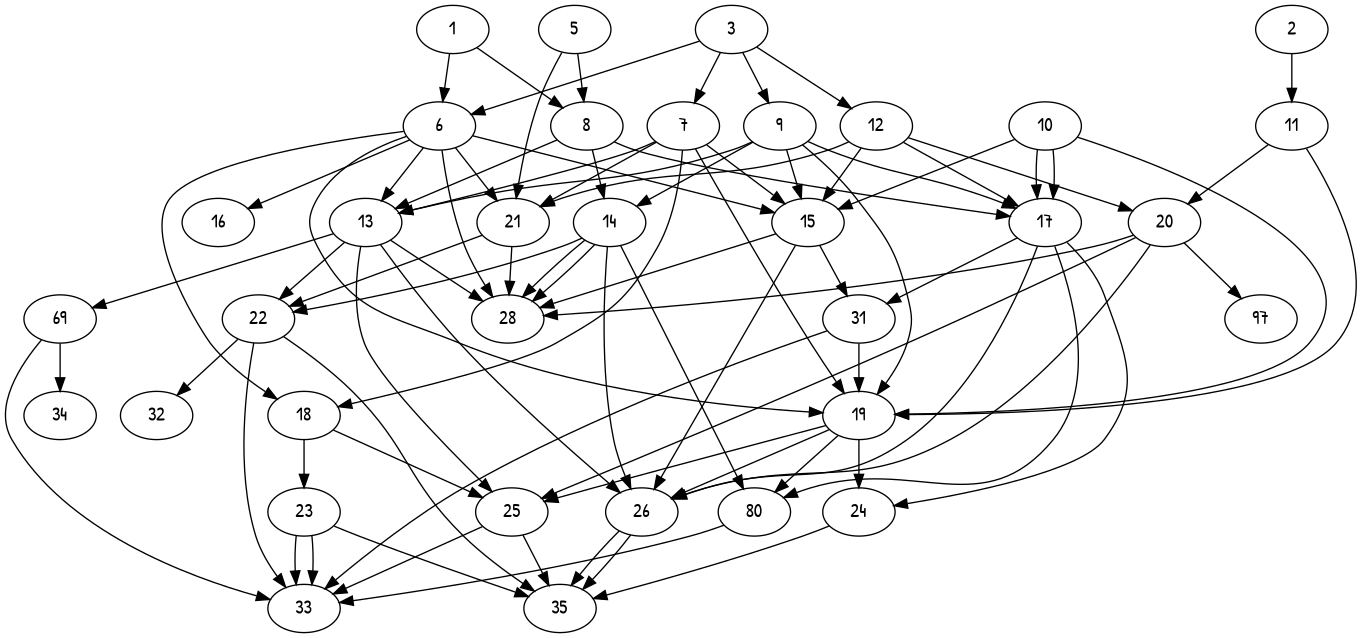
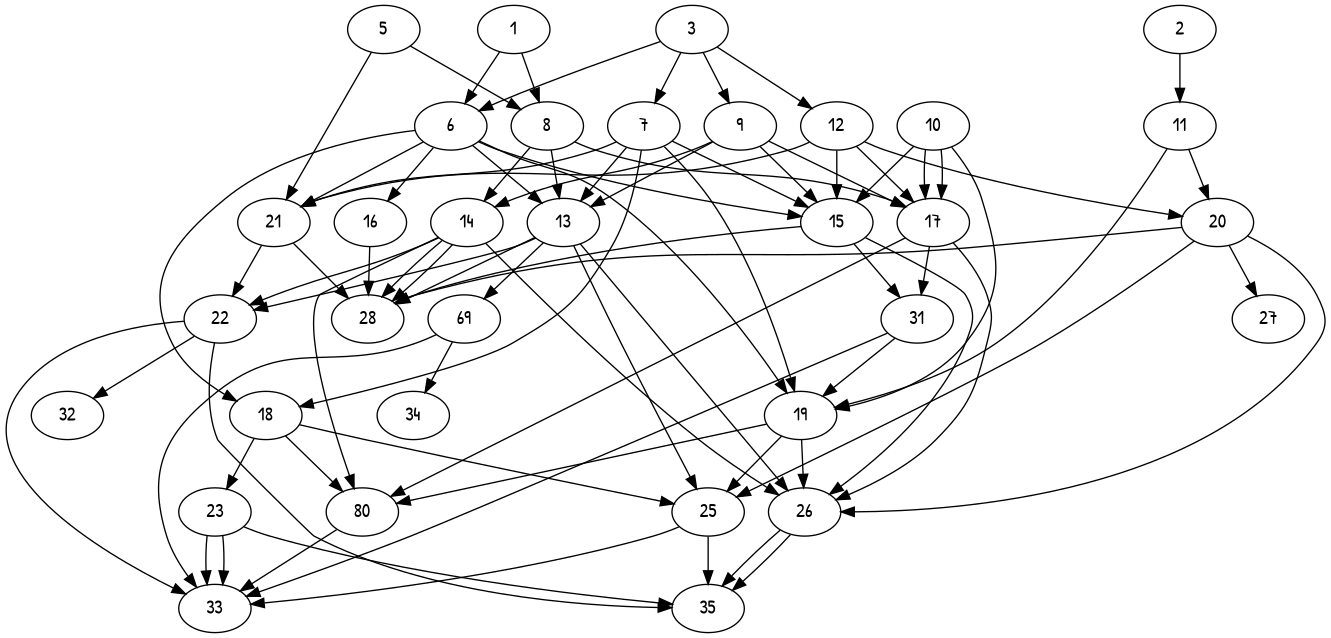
edge "6" -> "28": now "16" -> "28"
edge "9" -> "19": removed
node "97": label "97" -> "27"
edge "18" -> "80": added
node "24": removed
